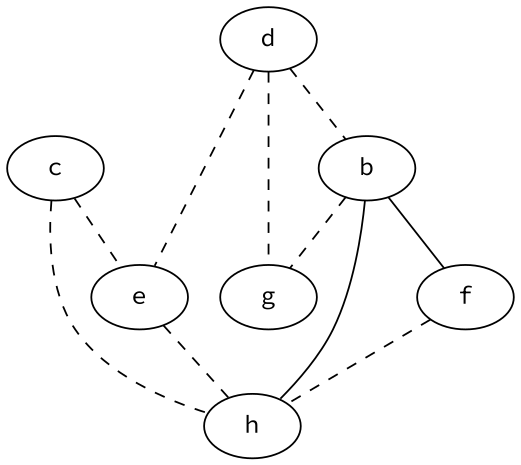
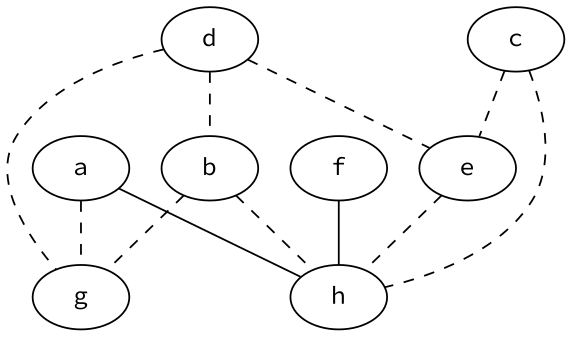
node "a": added
edge "b" -- "f": removed
edge "b" -- "h": style solid -> dashed
edge "f" -- "h": style dashed -> solid
